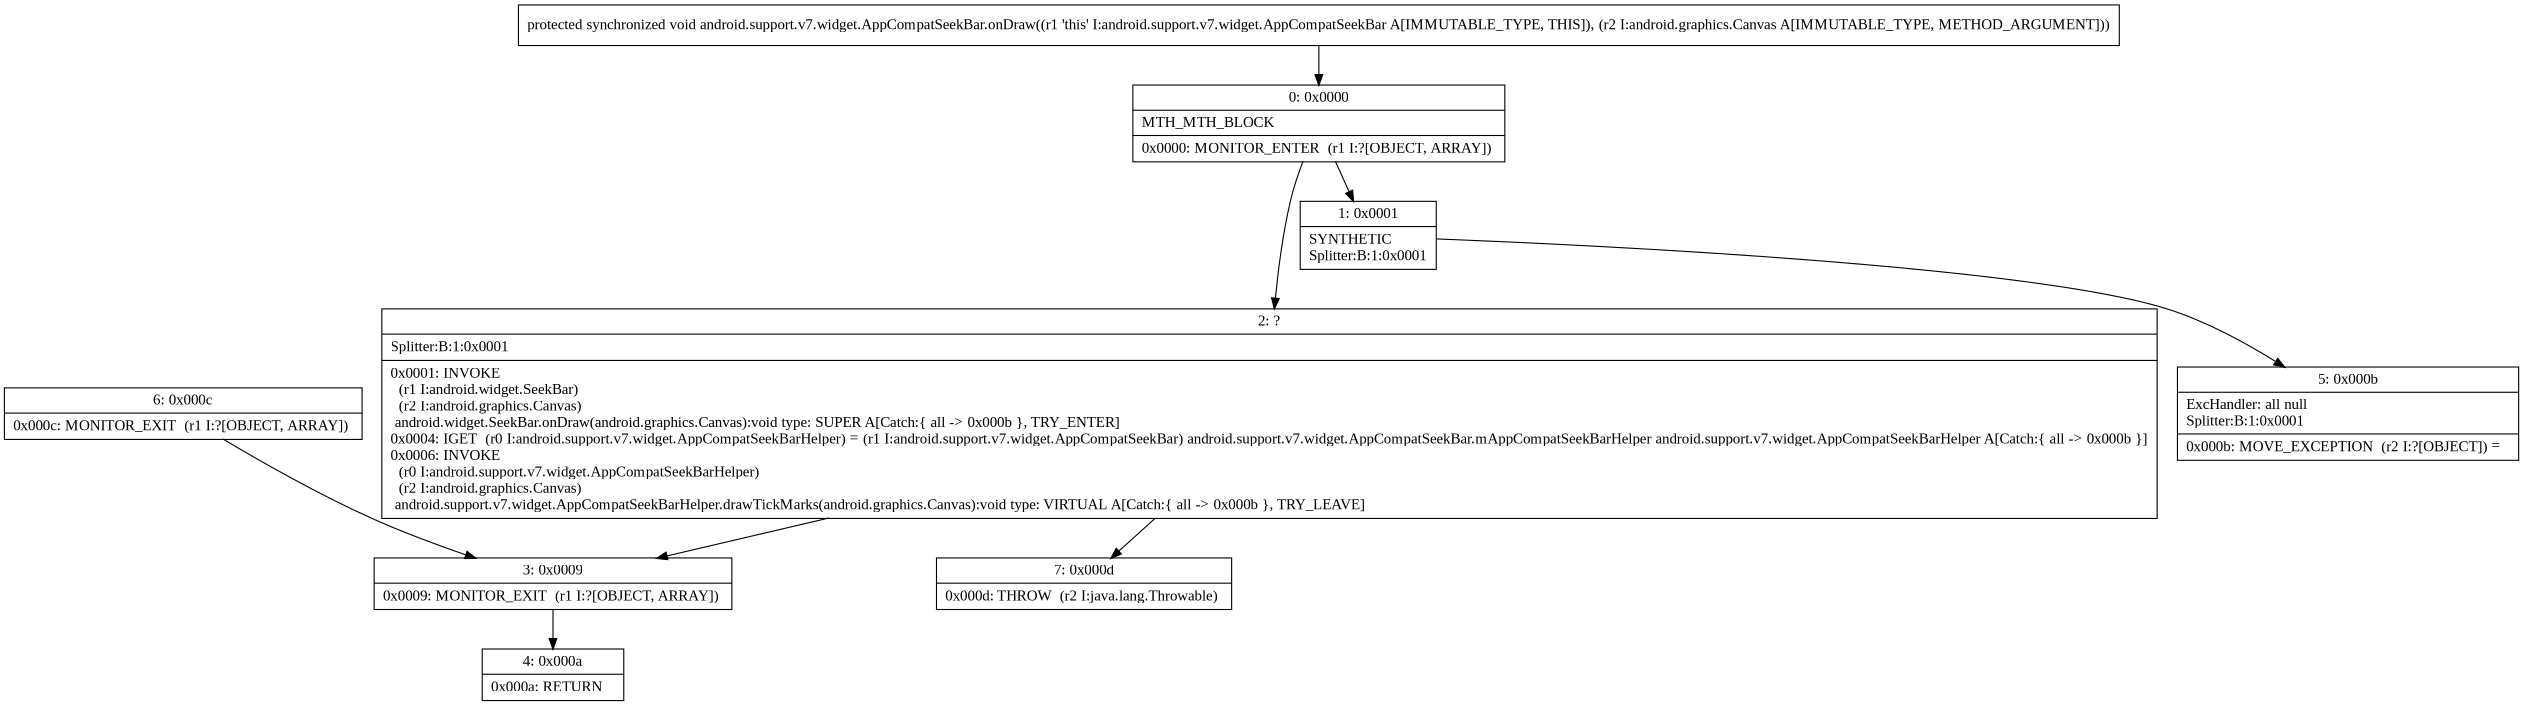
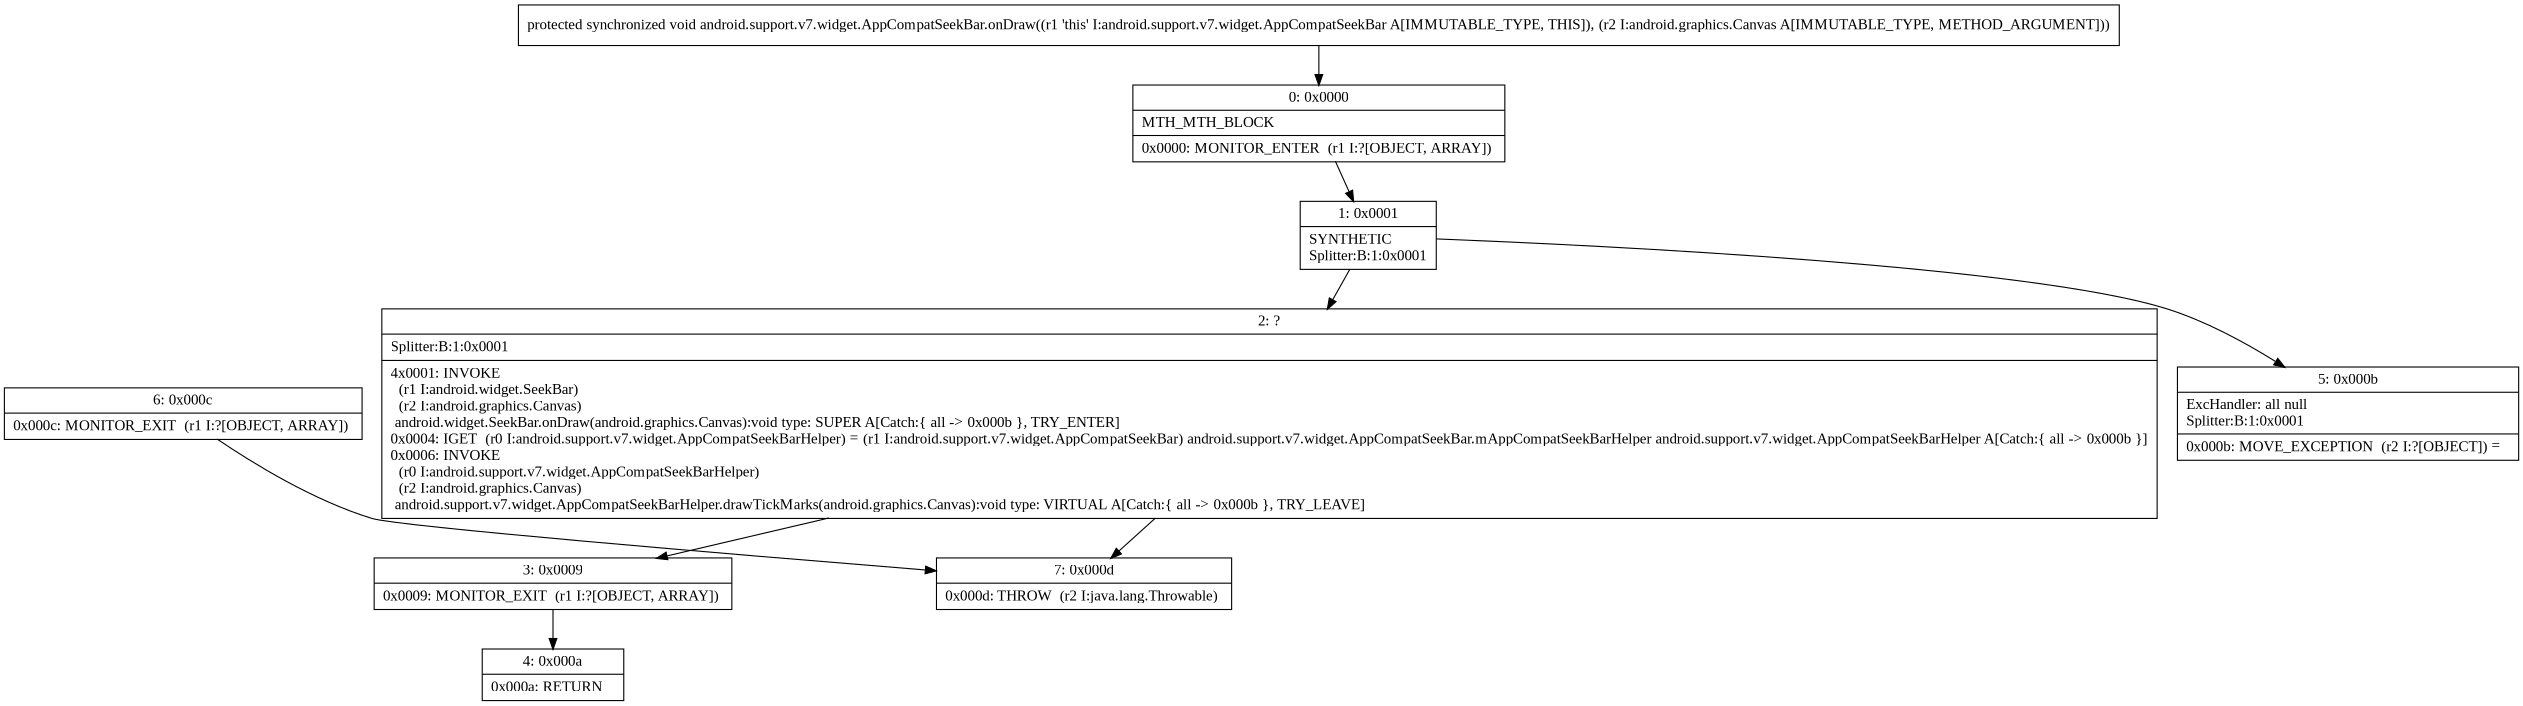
edge "0: 0x0000" -> "2: ?": now "1: 0x0001" -> "2: ?"
node "2: ?": text "0x0001: INVOKE" -> "4x0001: INVOKE"
edge "6: 0x000c" -> "3: 0x0009": now "6: 0x000c" -> "7: 0x000d"
